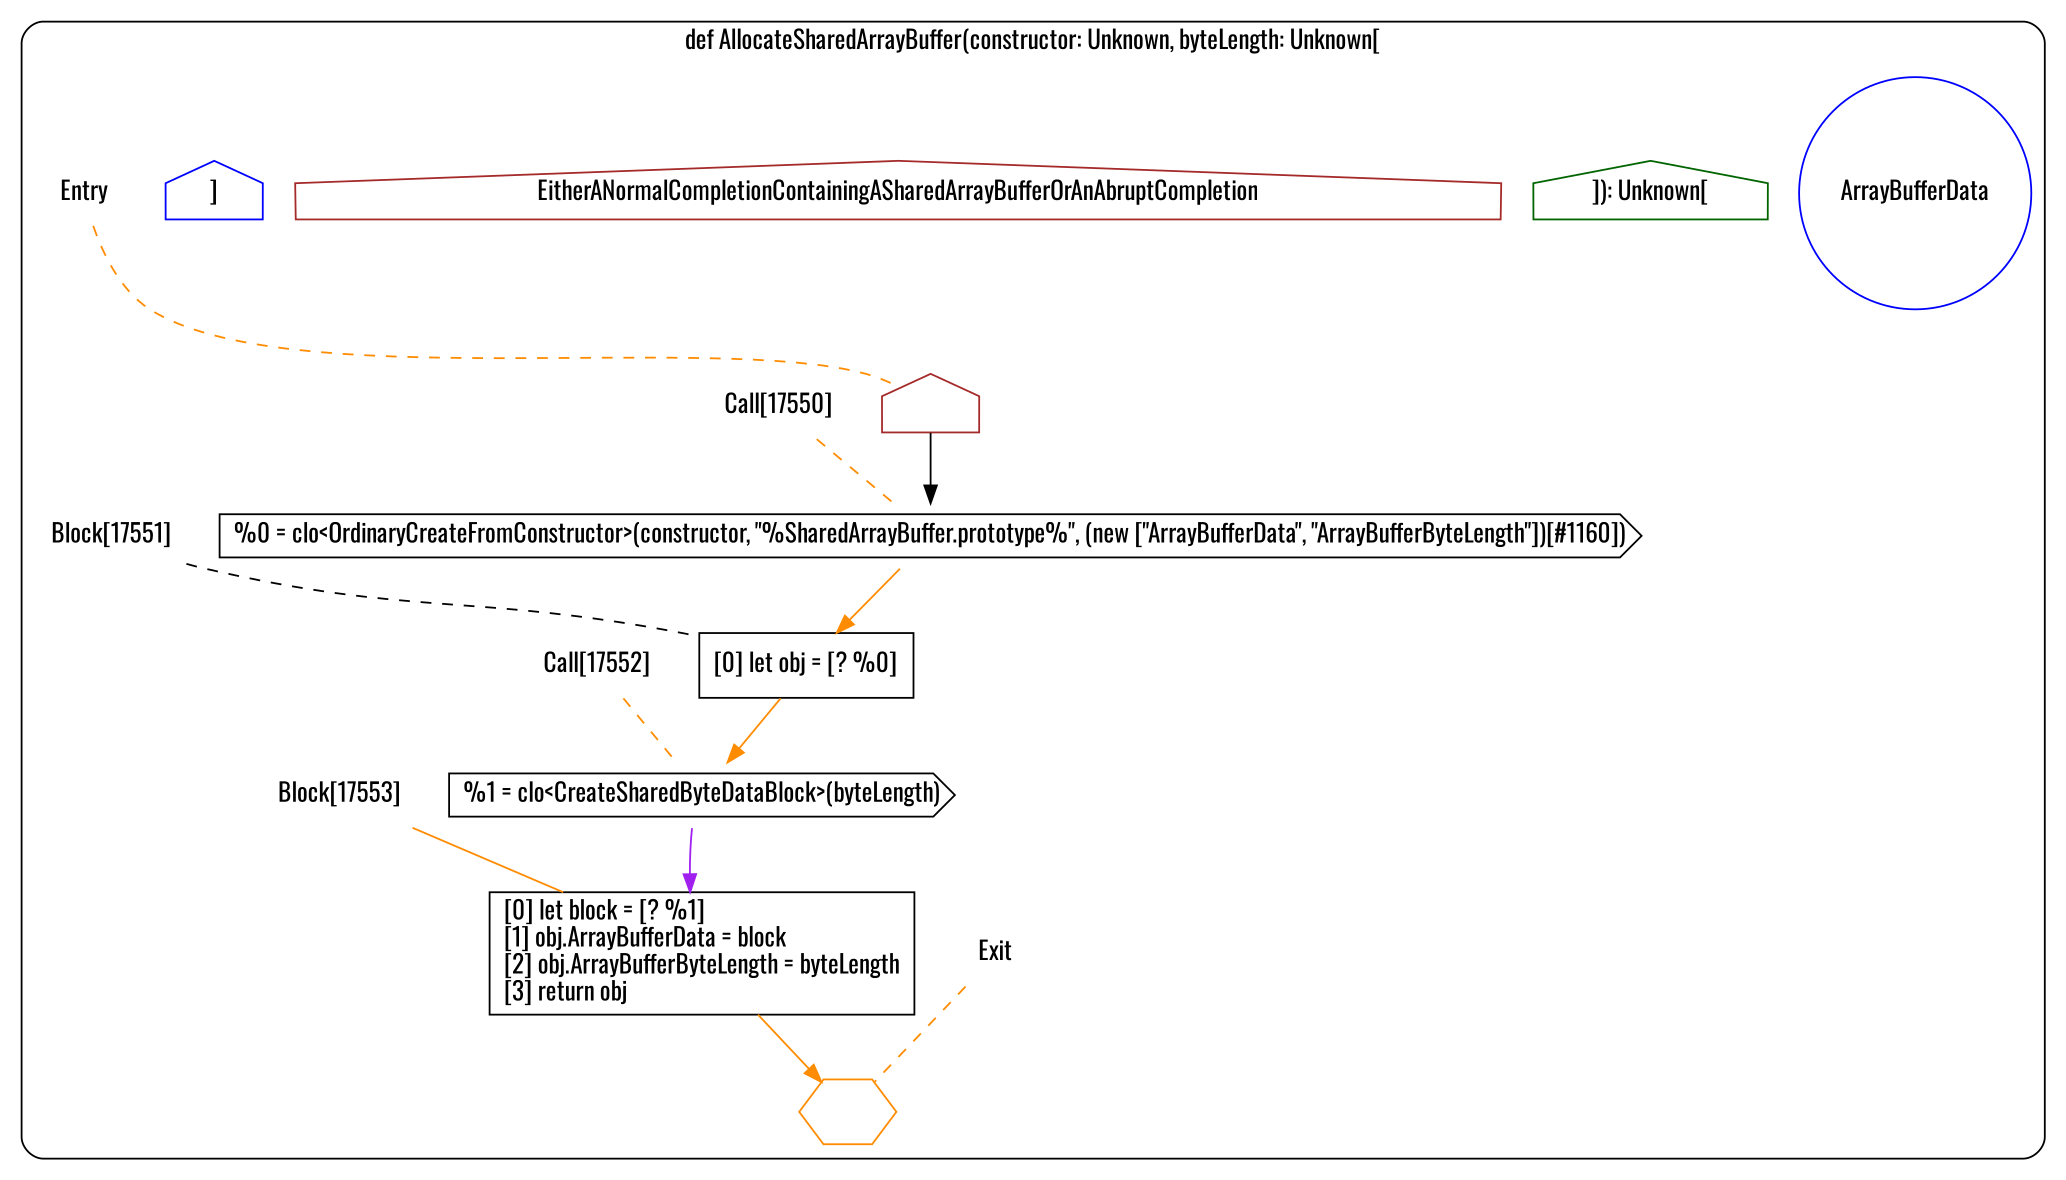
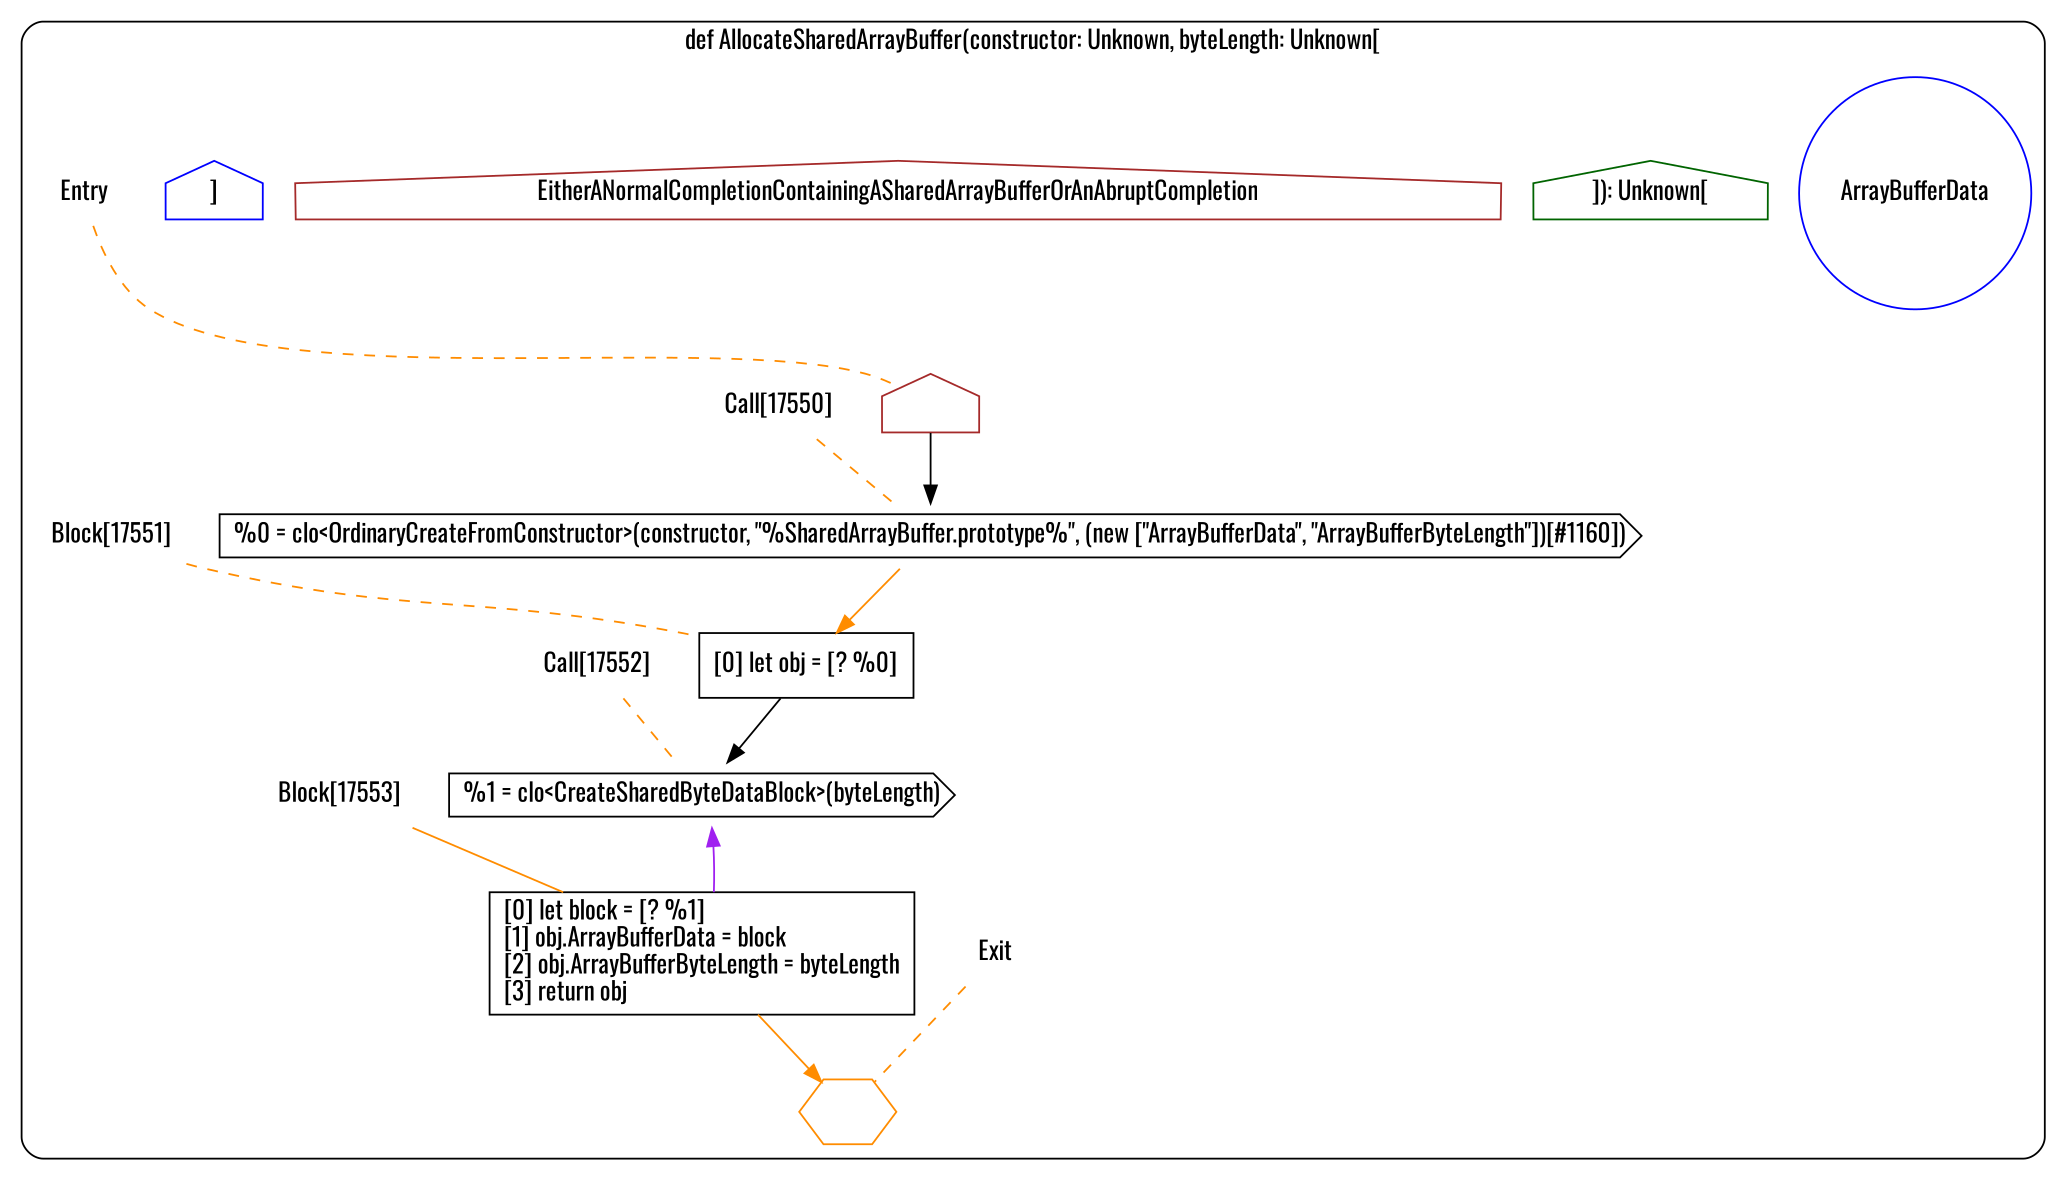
edge "Block[17551]" -- "[0] let obj = [? %0]": color black -> darkorange
edge "[0] let obj = [? %0]" -> "%1 = clo<CreateSharedByteDataBlock>(byteLength)": color darkorange -> black
edge "%1 = clo<CreateSharedByteDataBlock>(byteLength)" -> "[0] let block = [? %1]": reversed
